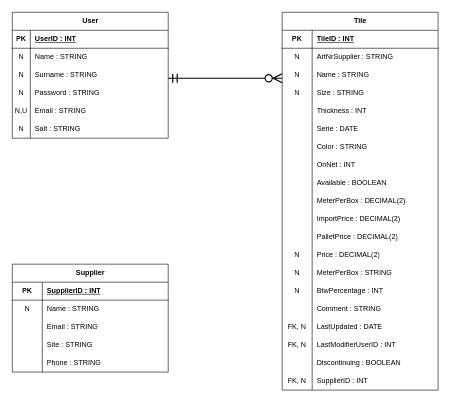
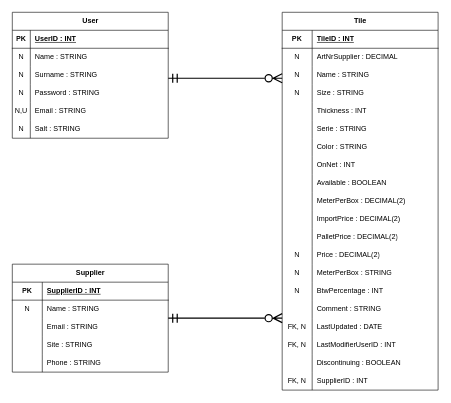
node "ArtNrSupplier : STRING": label "ArtNrSupplier : STRING" -> "ArtNrSupplier : DECIMAL"
node "Serie : DATE": label "Serie : DATE" -> "Serie : STRING"
edge "Tile" -- "Supplier": added
